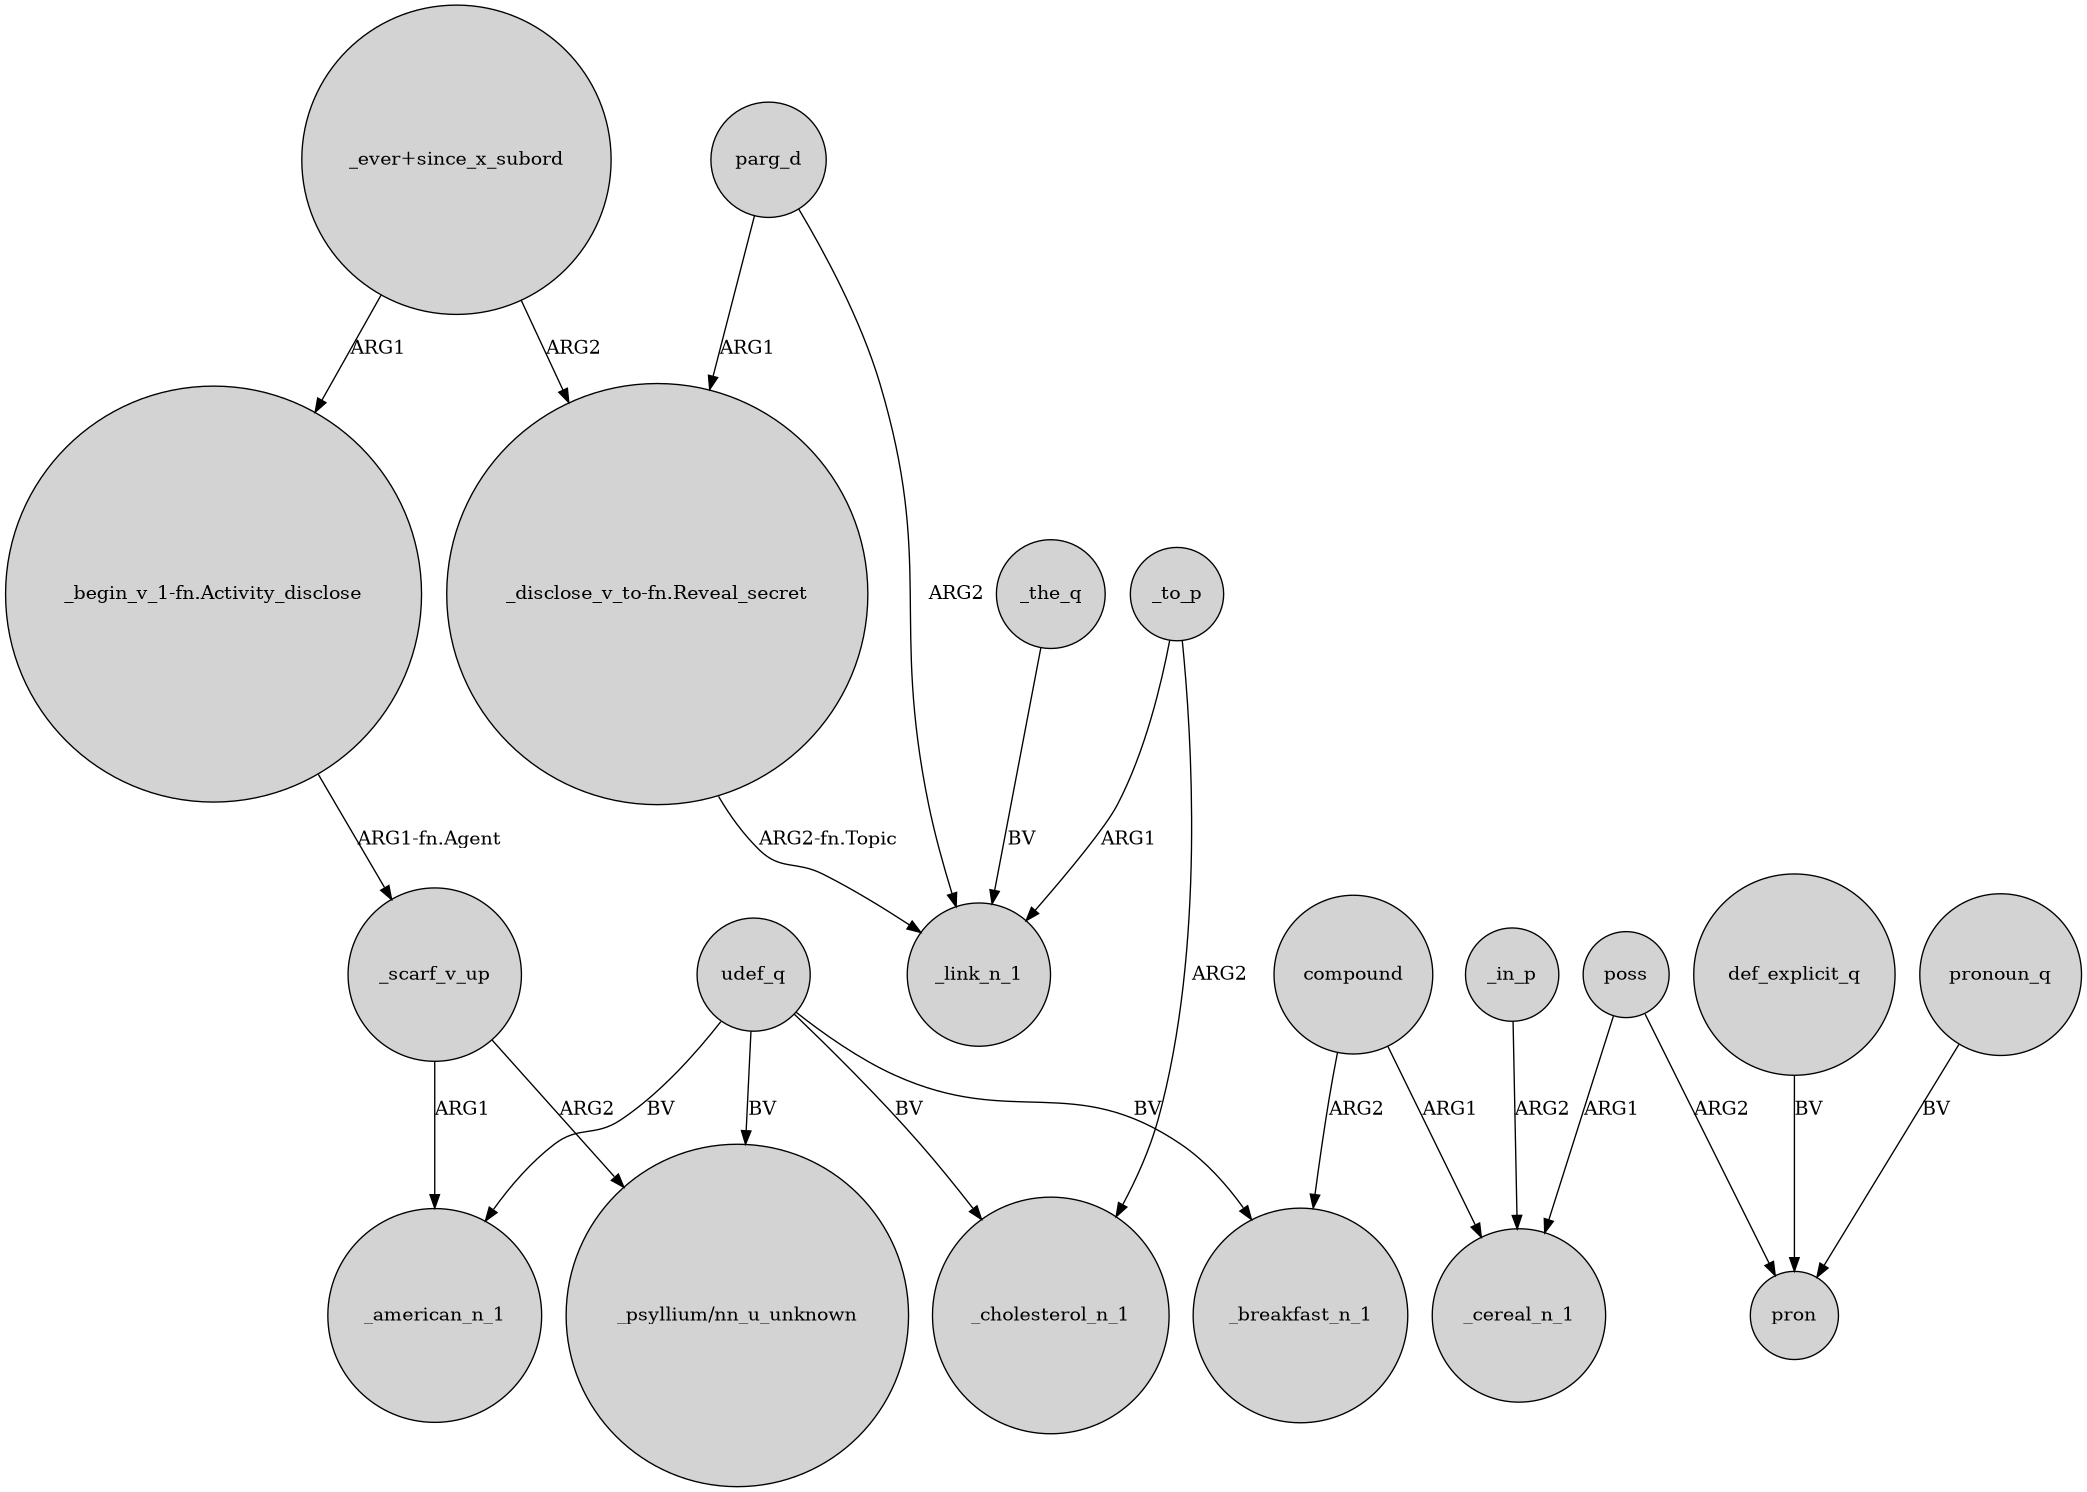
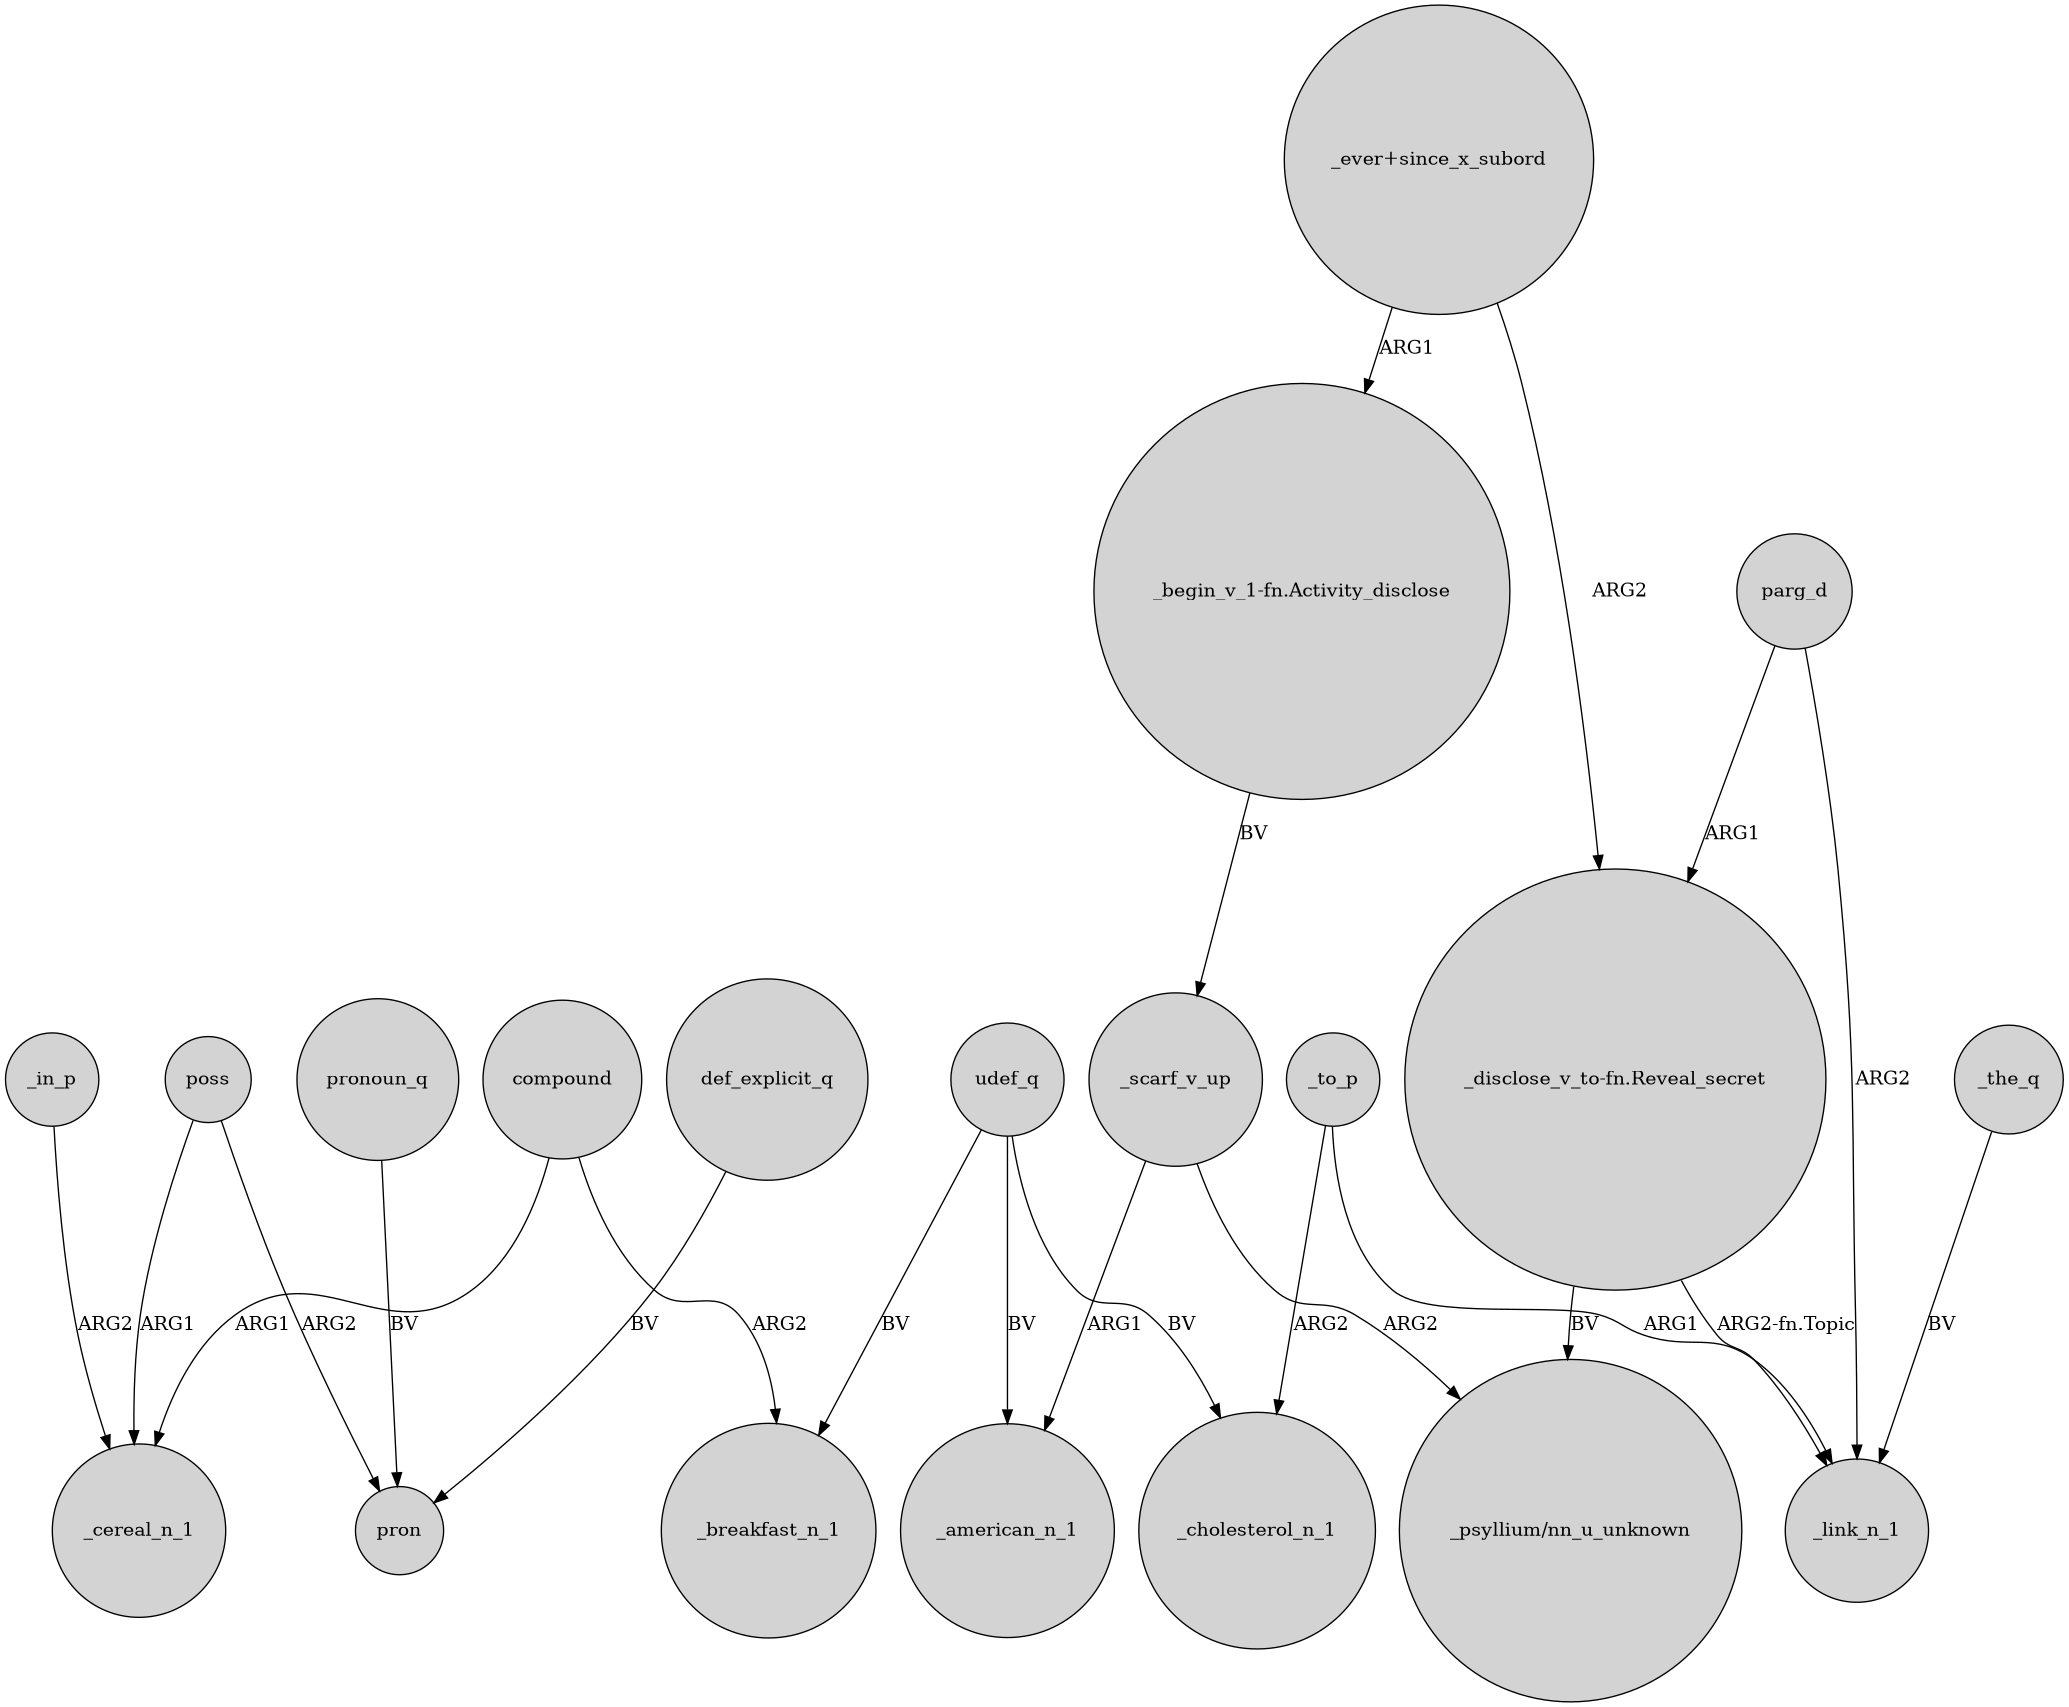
edge "_begin_v_1-fn.Activity_disclose" -> "_scarf_v_up": label "ARG1-fn.Agent" -> "BV"
edge "udef_q" -> "_psyllium/nn_u_unknown": now "_disclose_v_to-fn.Reveal_secret" -> "_psyllium/nn_u_unknown"
